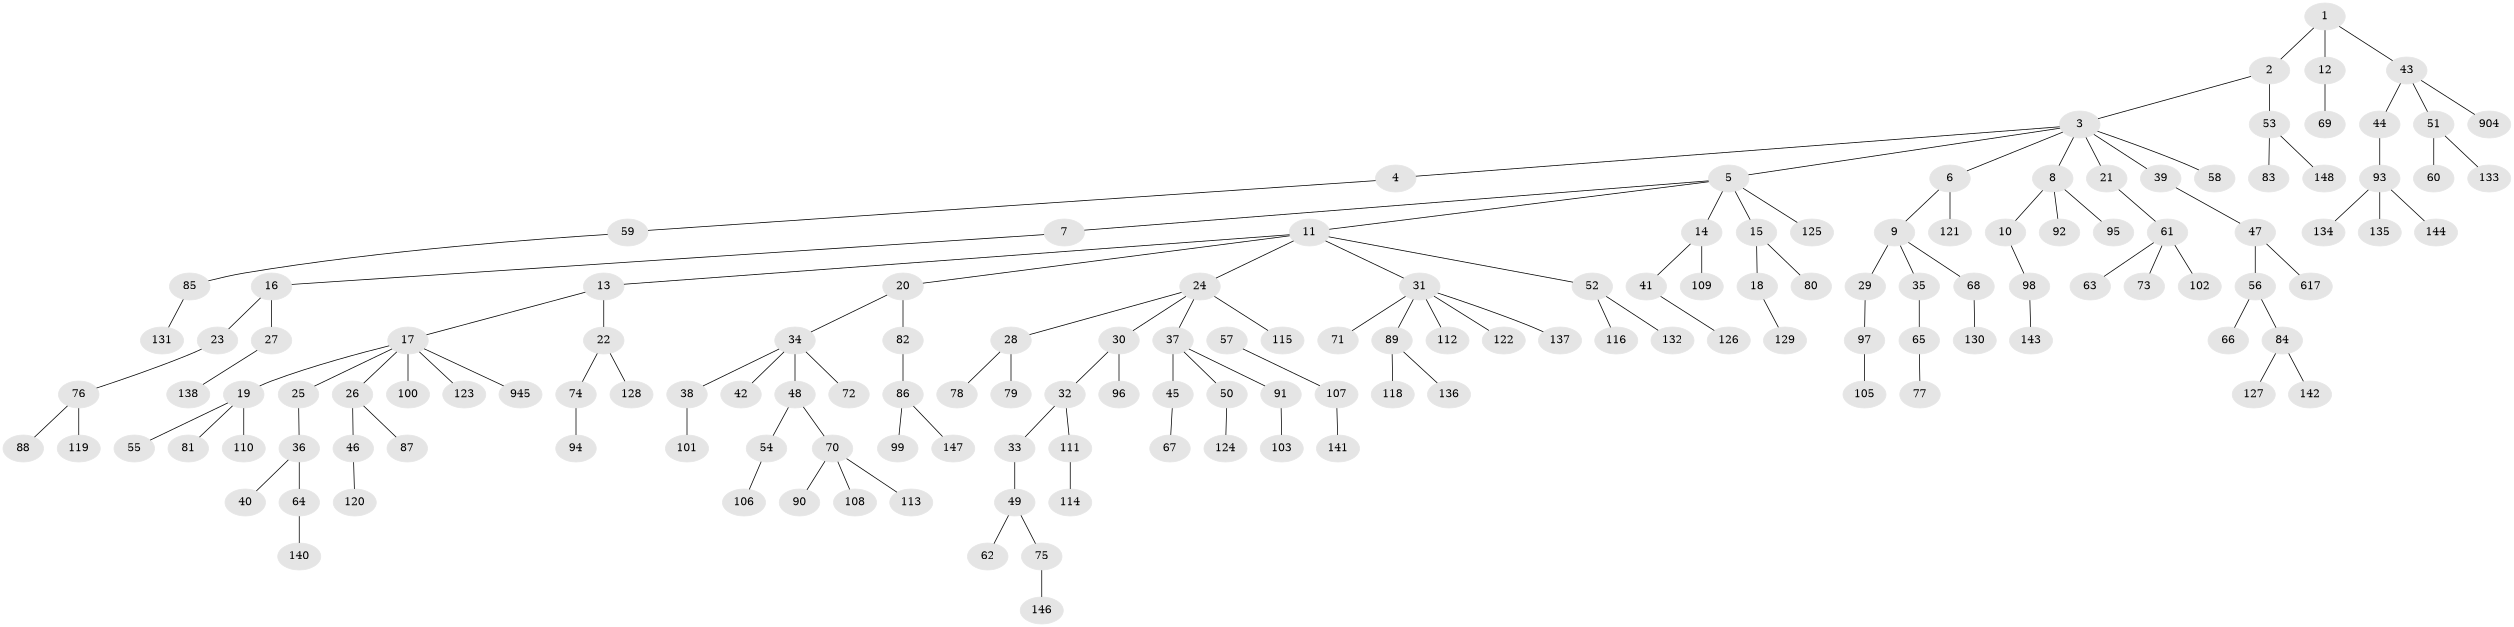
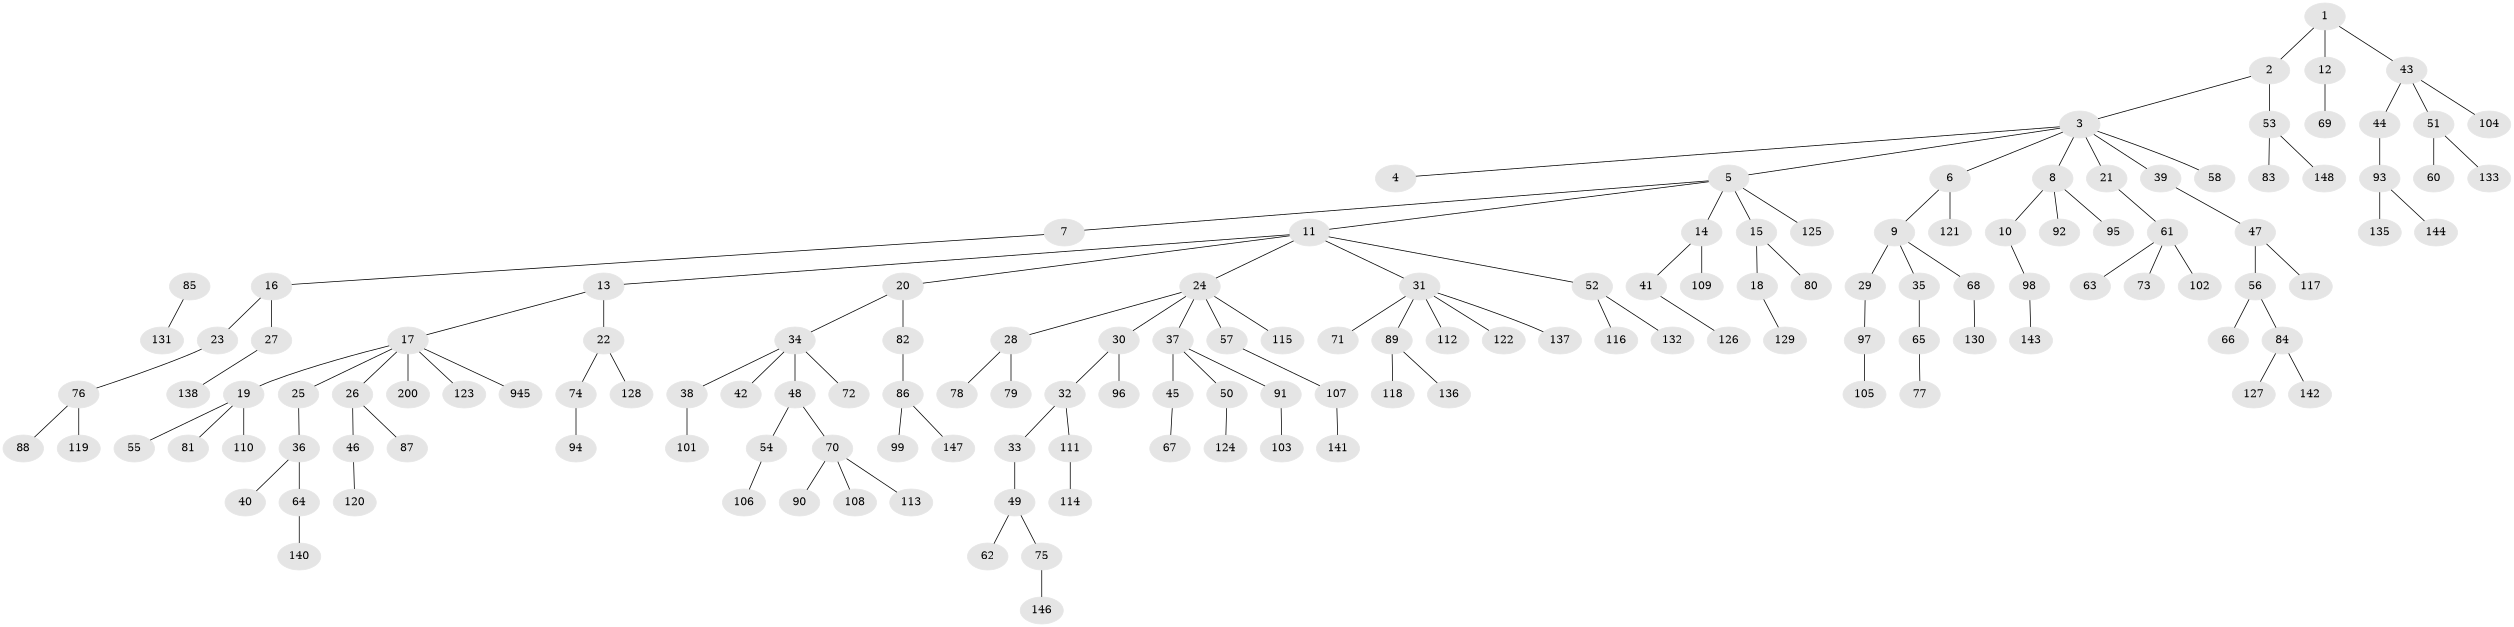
node "904": label "904" -> "104"
node "59": removed
node "134": removed
node "617": label "617" -> "117"
edge "24" -- "57": added
node "100": label "100" -> "200"
